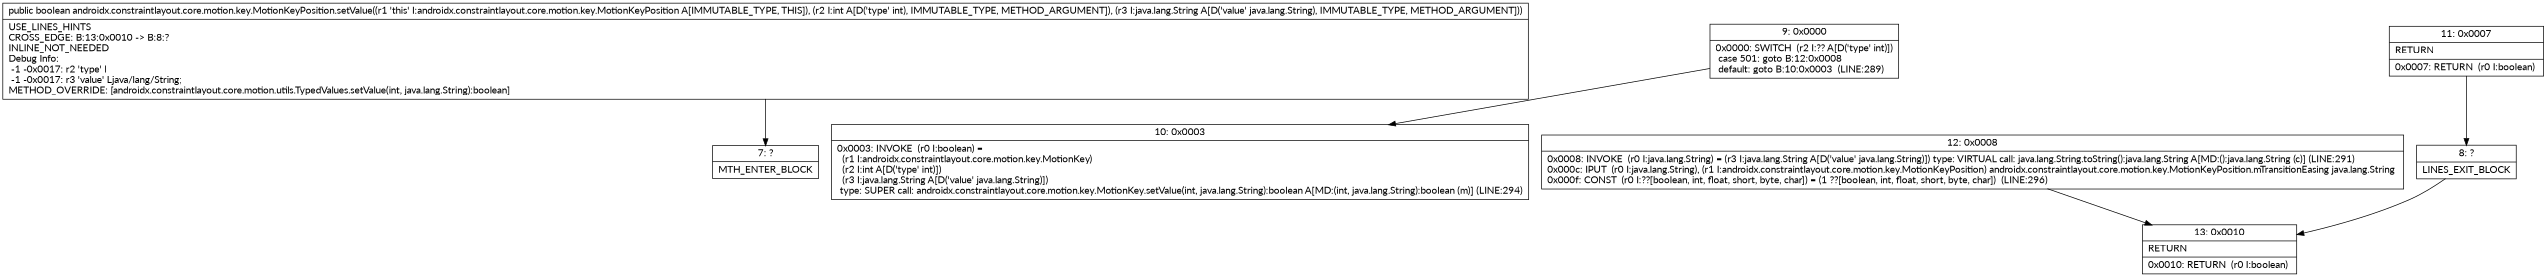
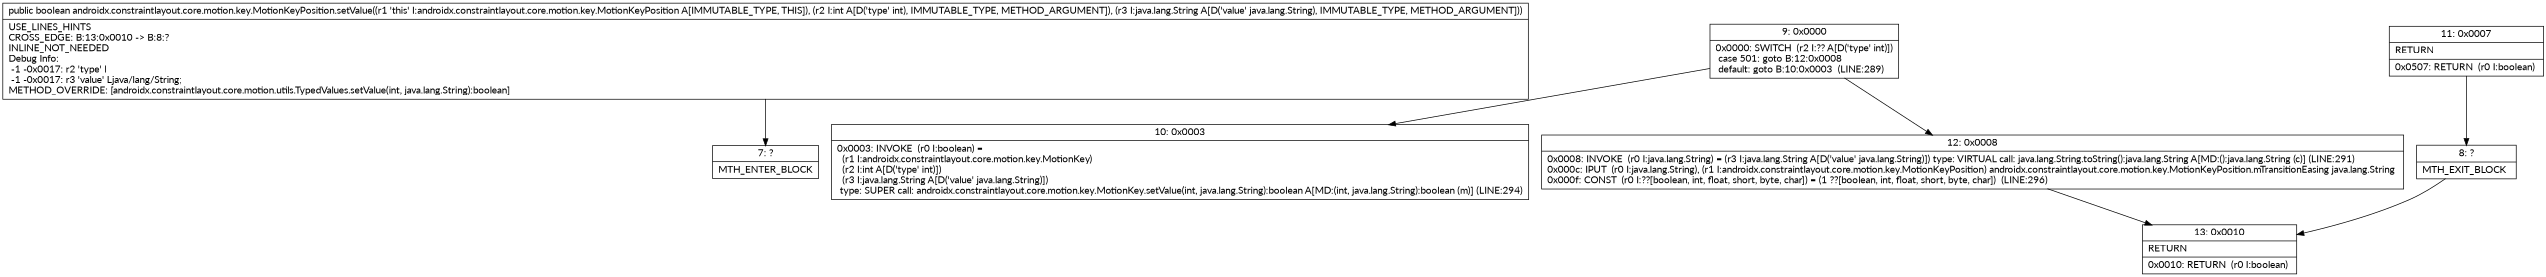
node "11: 0x0007": text "0x0007: RETURN  (r0 I:boolean)" -> "0x0507: RETURN  (r0 I:boolean)"
edge "9: 0x0000" -> "12: 0x0008": added
node "8: ?": text "LINES_EXIT_BLOCK" -> "MTH_EXIT_BLOCK"
